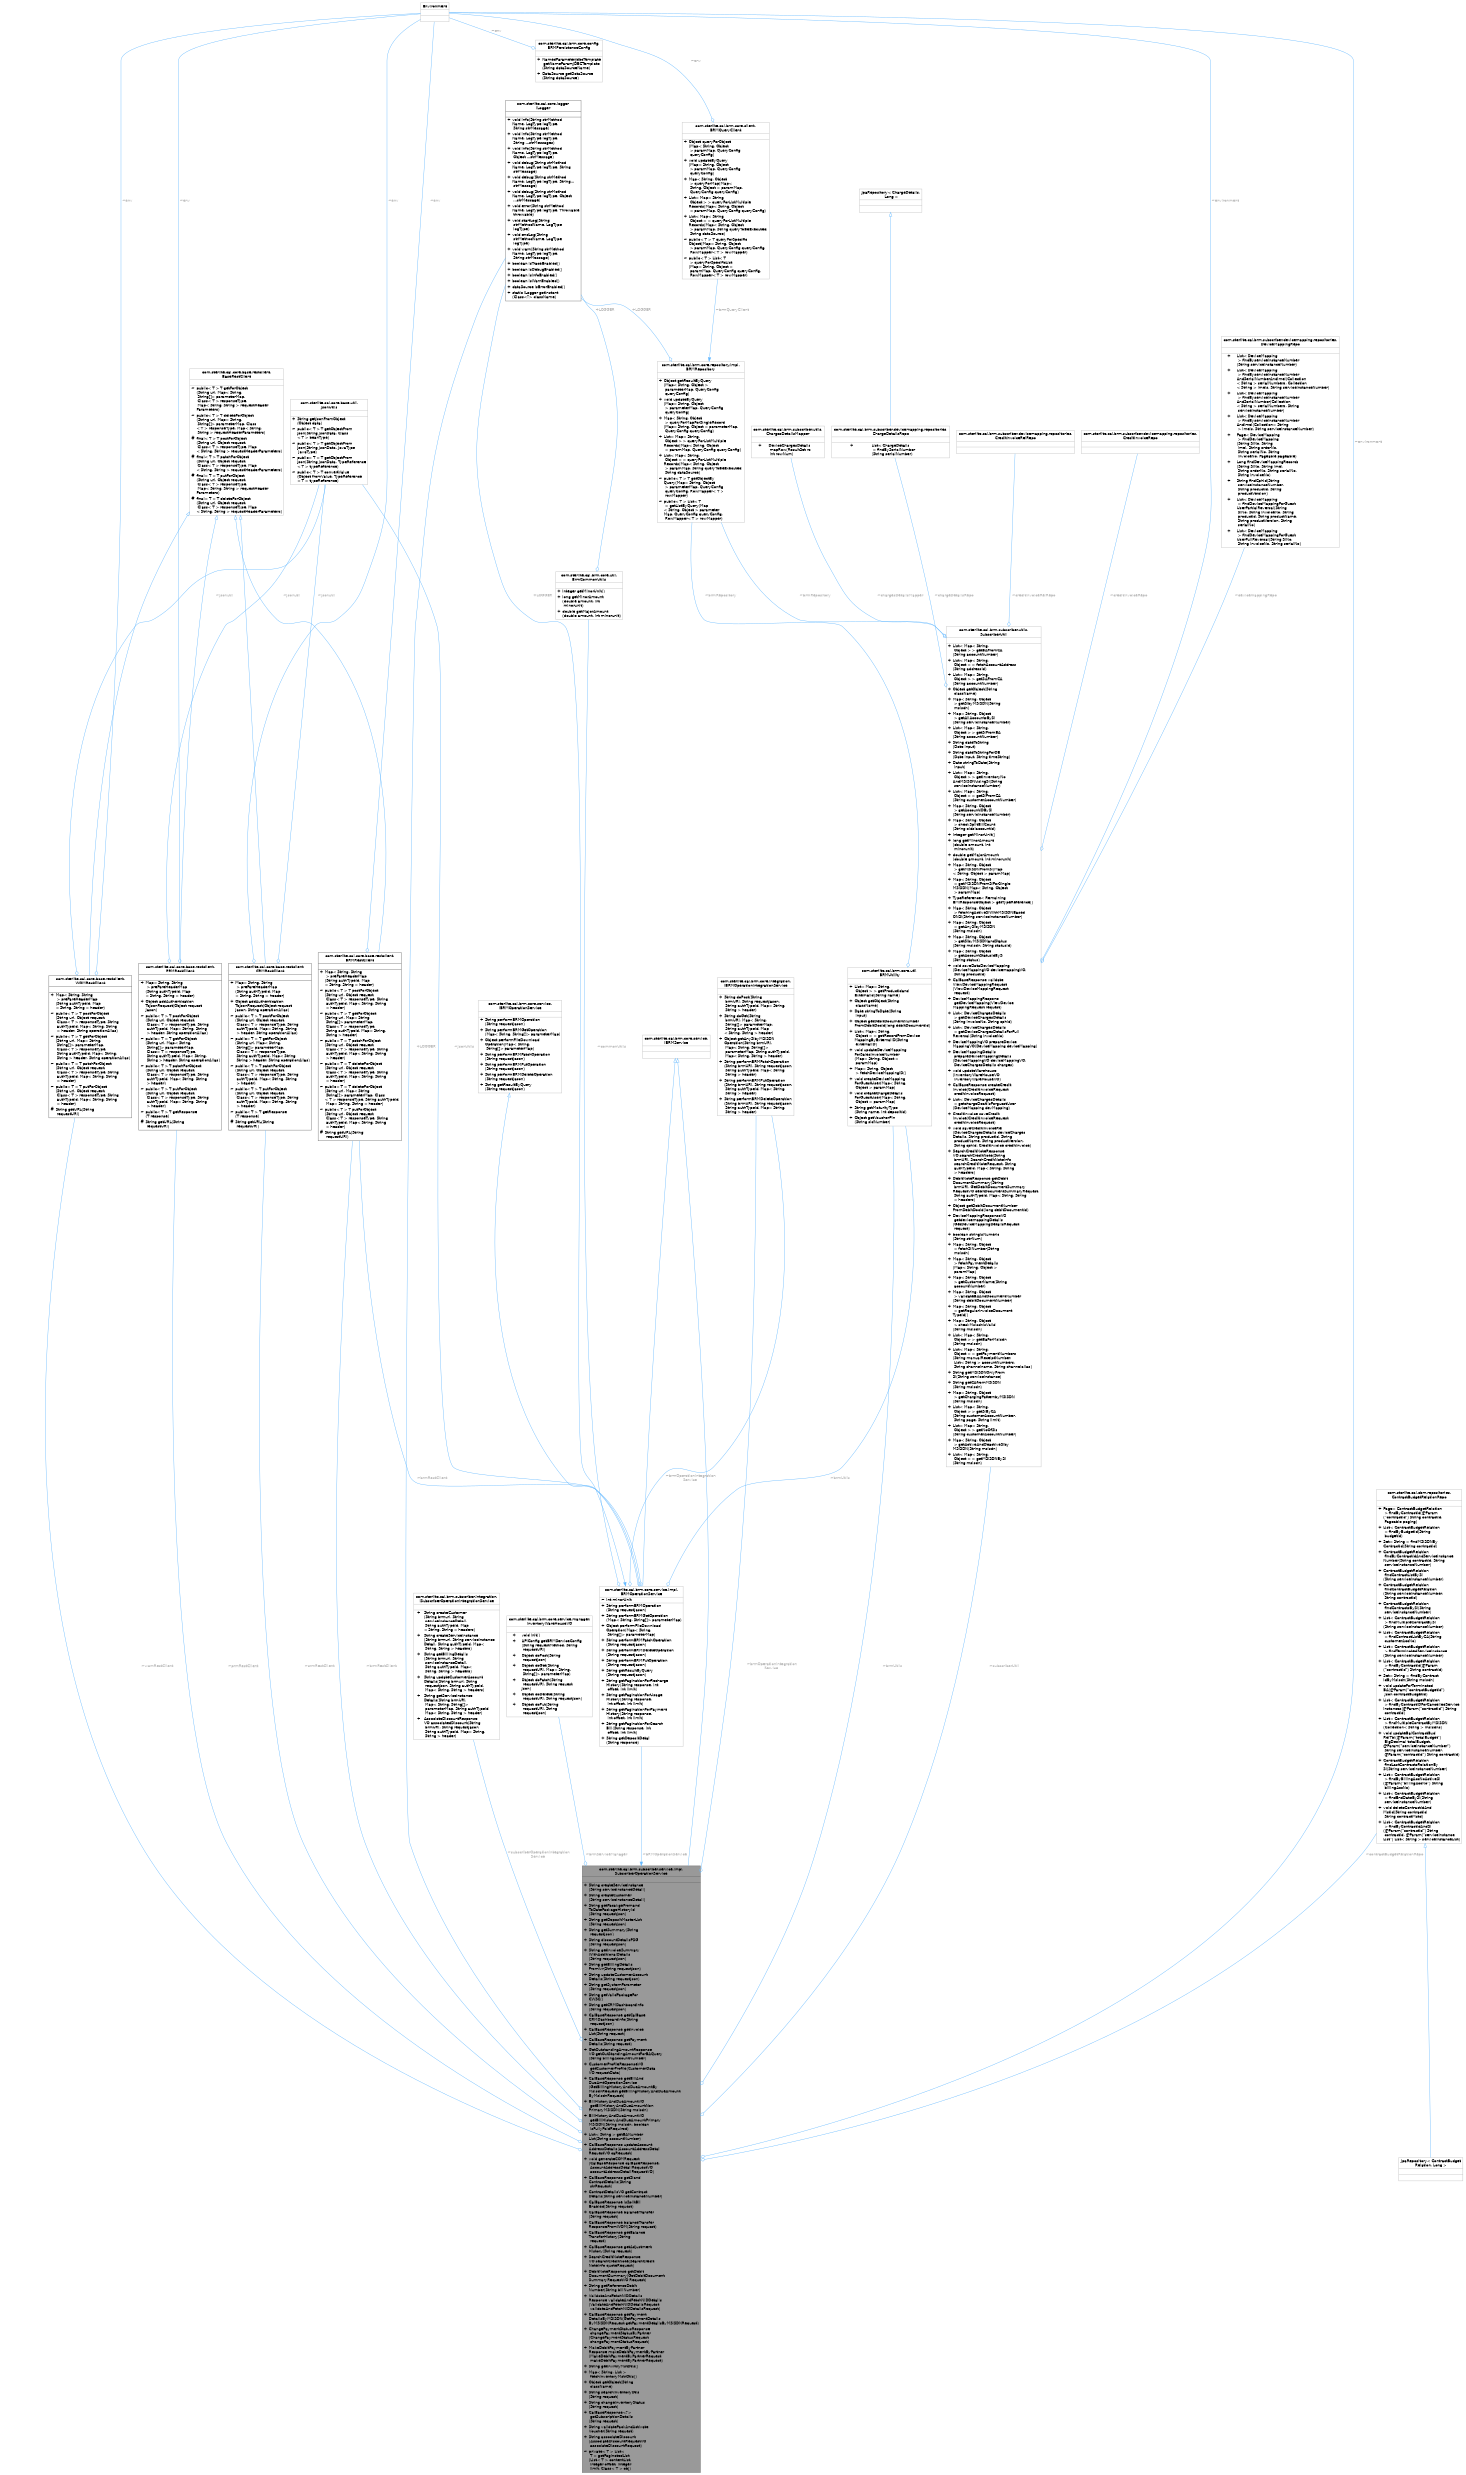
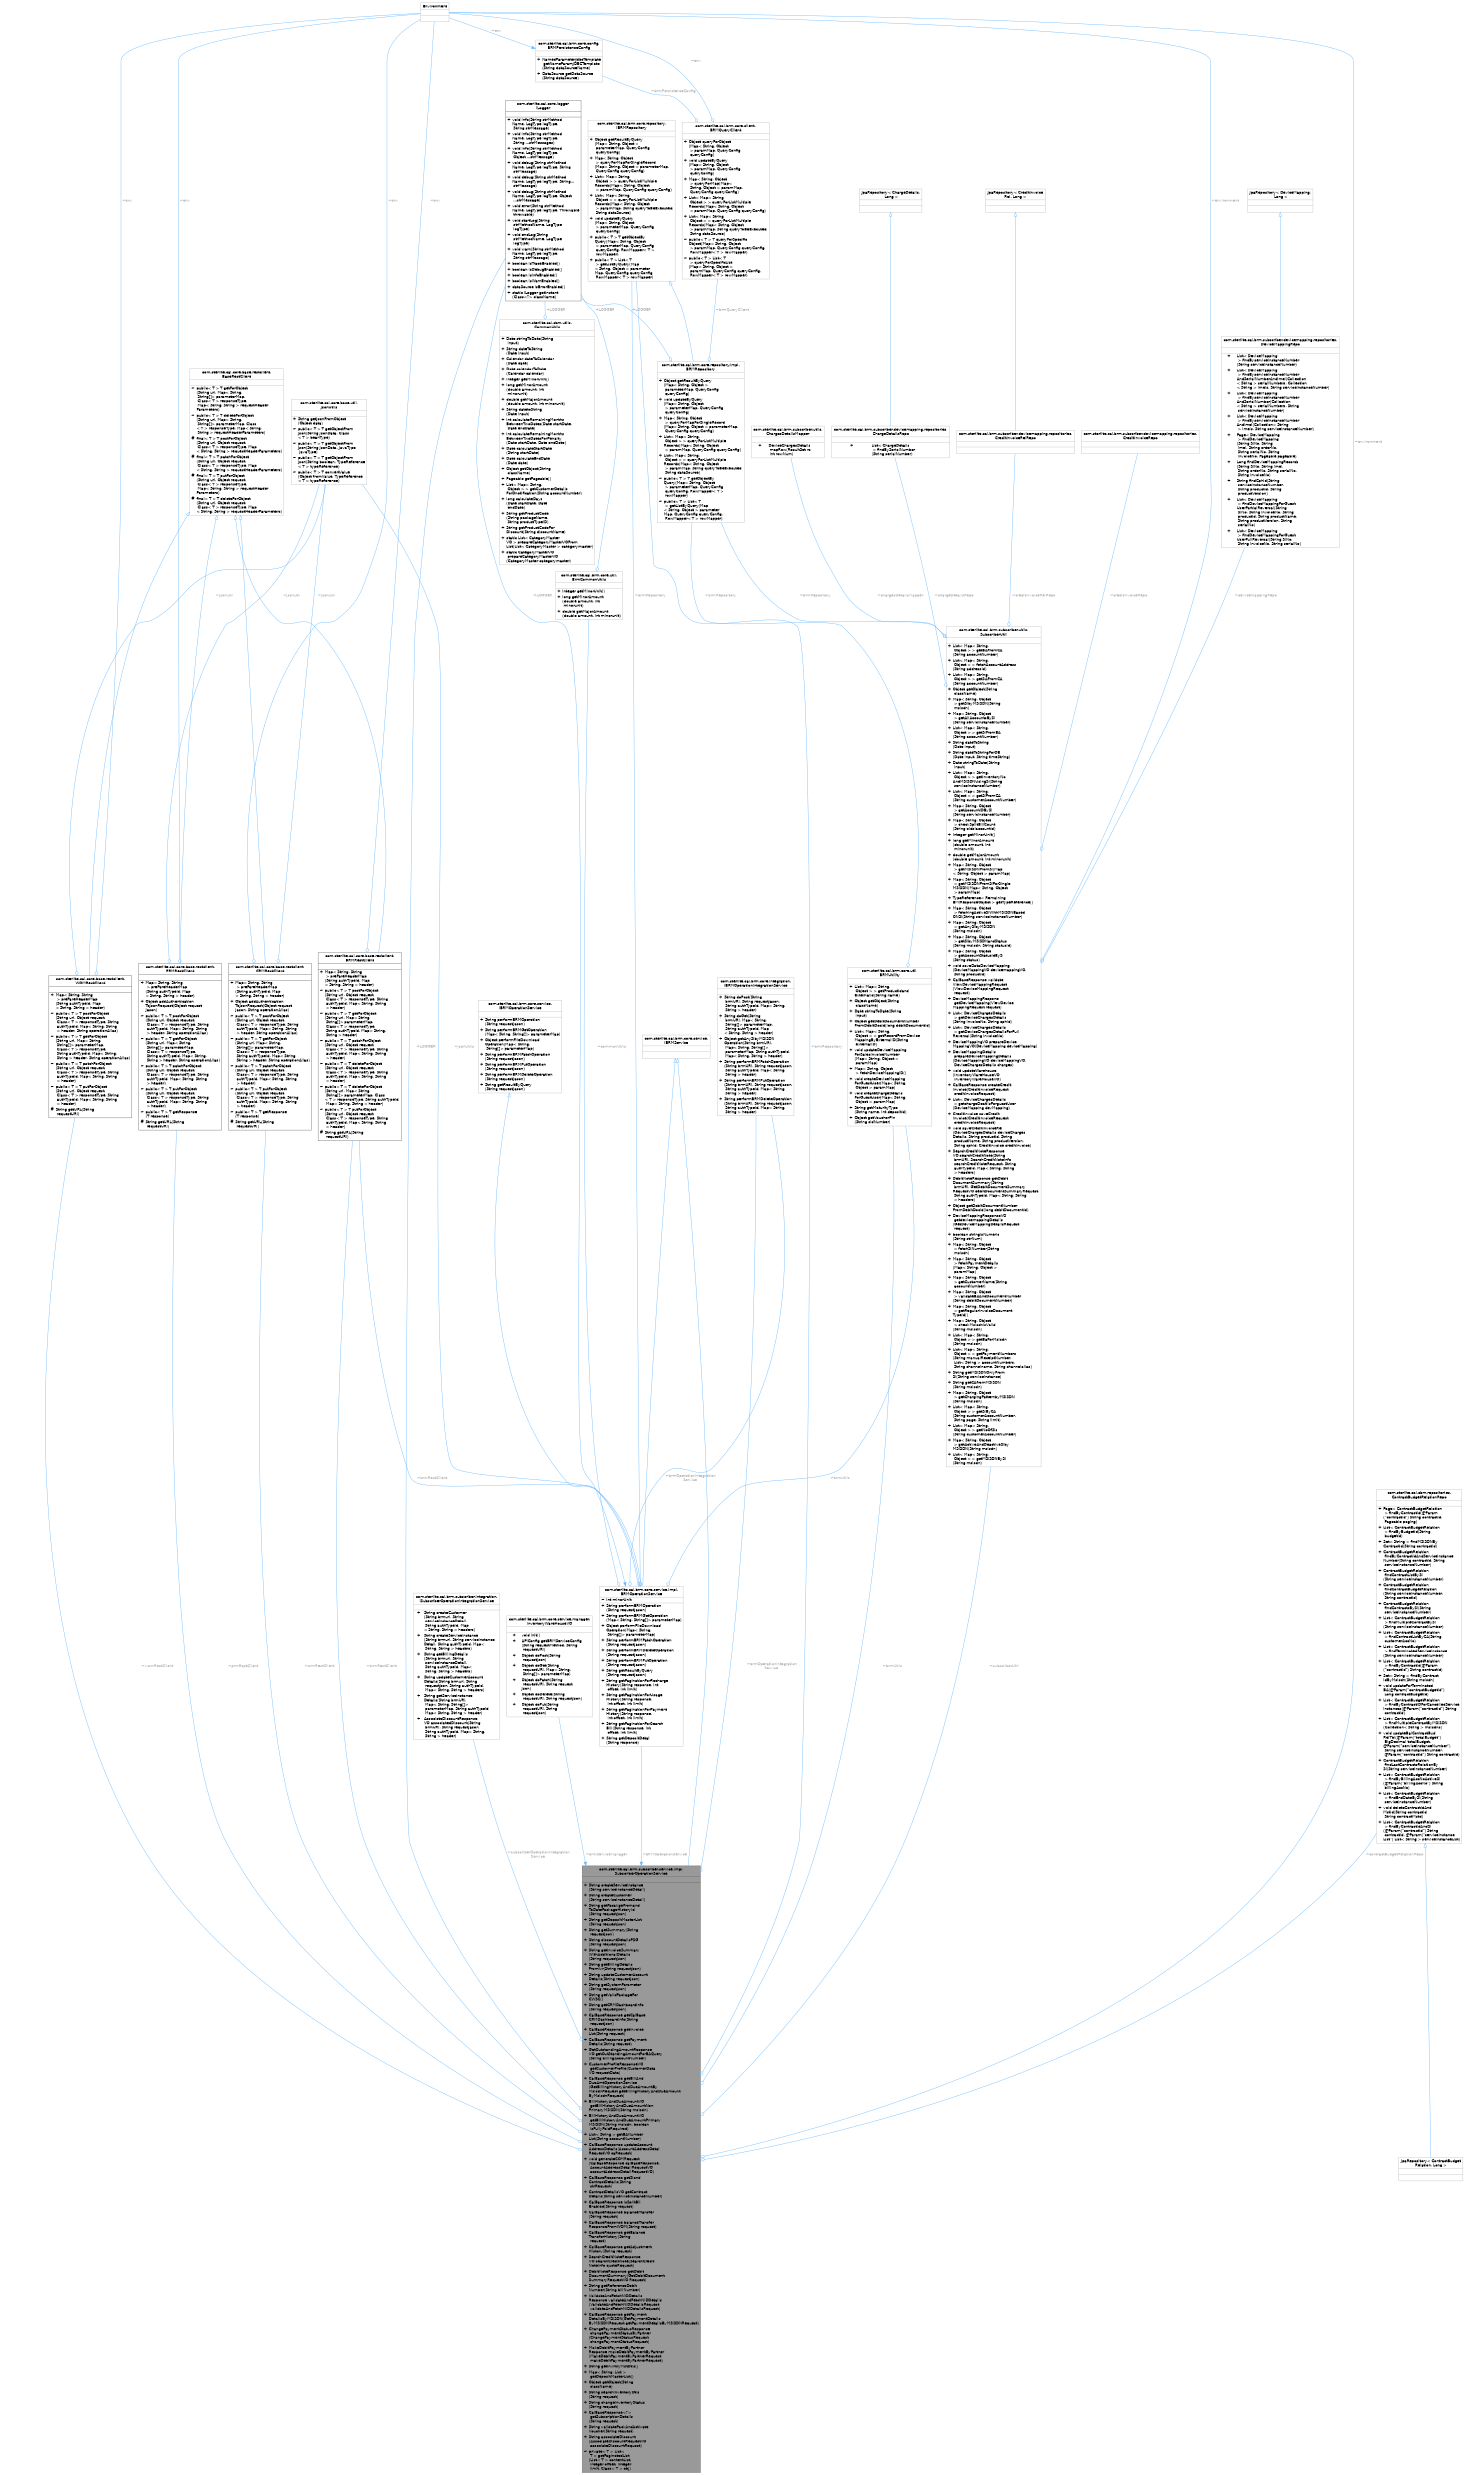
edge "Environment" -> "com.sterlite.cal.brm.core.config.": arrowhead odiamond -> normal
edge "com.sterlite.cal.brm.core.config." -> "com.sterlite.cal.brm.core.client.": added, label "~brmPersistenceConfig"
node "com.sterlite.cal.brm.core.repository.": added
node "JpaRepository< CreditInvoice": added
node "JpaRepository< DeviceMapping,": added
edge "com.sterlite.cal.brm.core.client." -> "com.sterlite.cal.brm.core.repository.impl.": arrowhead normal -> odiamond
node "com.sterlite.cal.cbm.utils.": added
node "com.sterlite.cal.core.base.util.": text "Json(String jsonData, TypeReference" -> "Json(String boolean, TypeReference"
node "com.sterlite.cal.cbm.repositories.": text "Json contractBudgetId)" -> "Long contractBudgetId)"
edge "com.sterlite.cal.brm.core.service.manager." -> "com.sterlite.cal.brm.subscriber.service.impl.": arrowhead odiamond -> normal
node "com.sterlite.cal.brm.subscriber.service.impl.": text "fetchInventoryMstrDtls()" -> "getDepositMasterList()"
